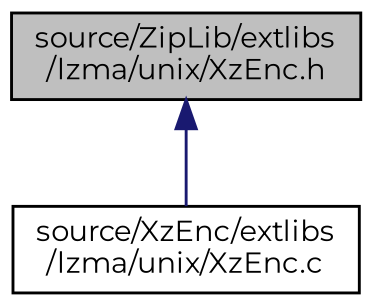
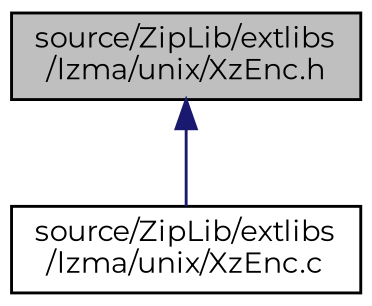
node "source/XzEnc/extlibs /lzma/unix/XzEnc.c": label "source/XzEnc/extlibs /lzma/unix/XzEnc.c" -> "source/ZipLib/extlibs /lzma/unix/XzEnc.c"
